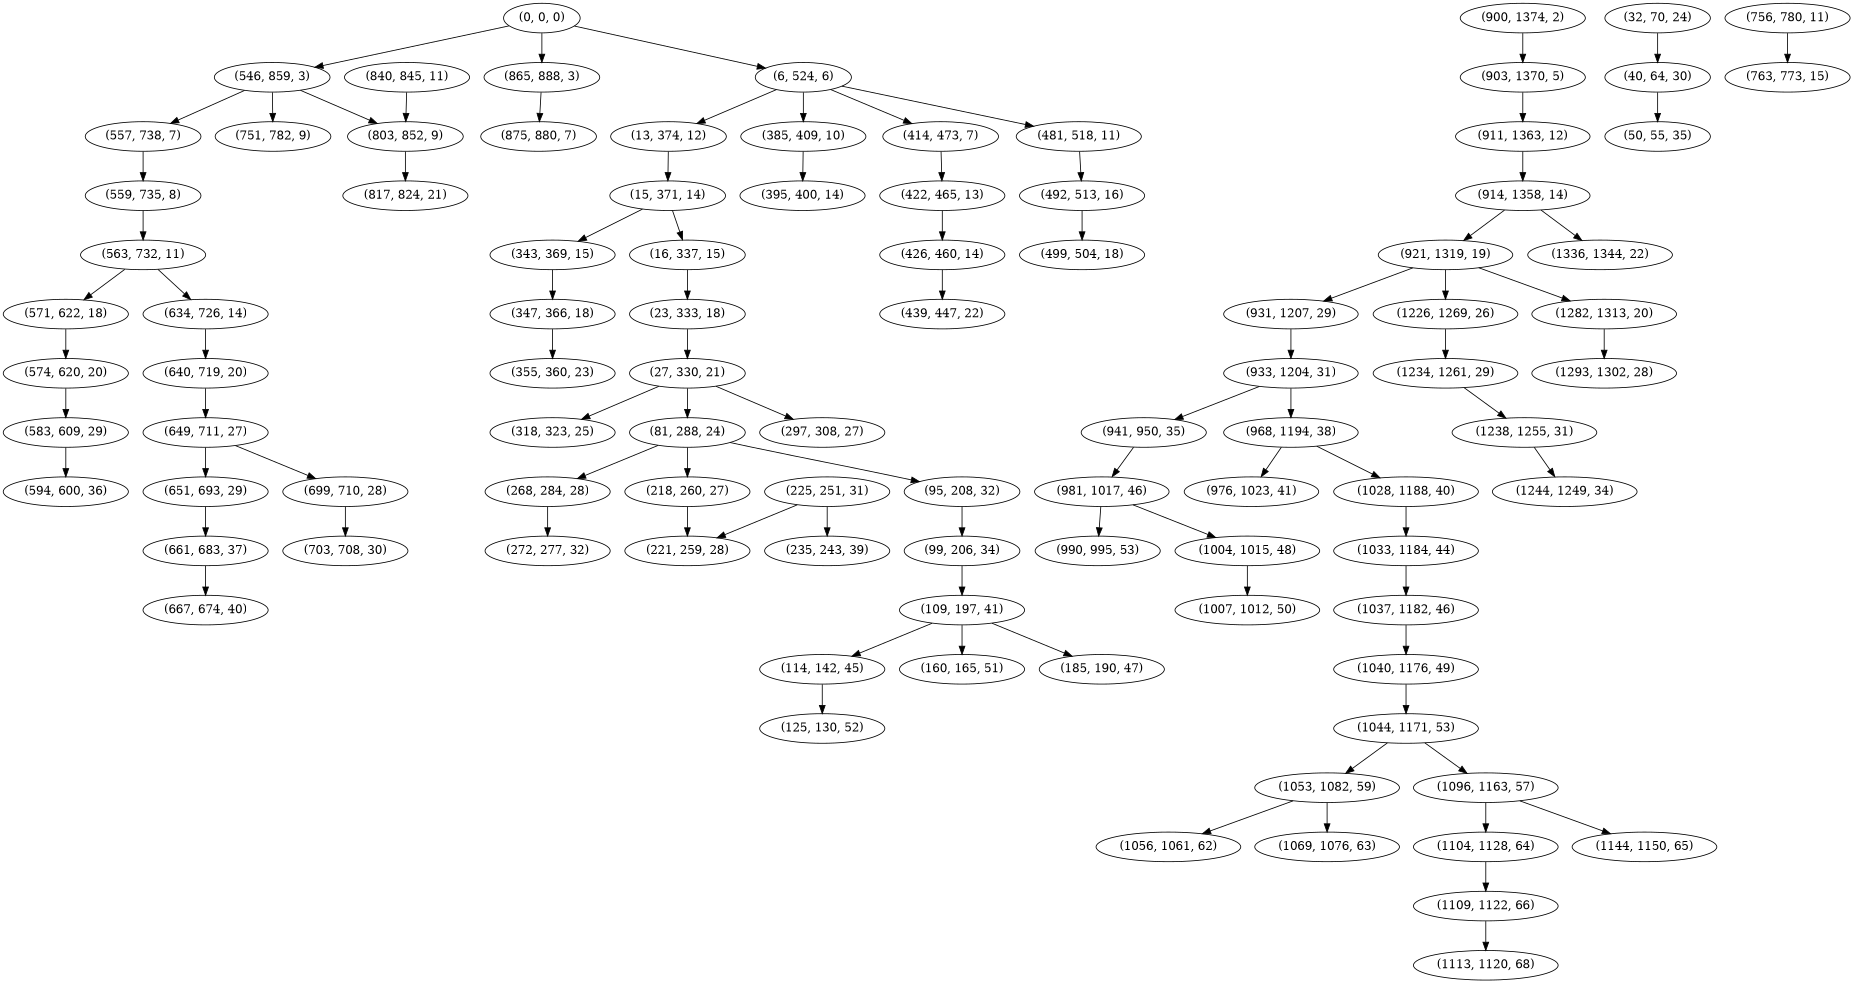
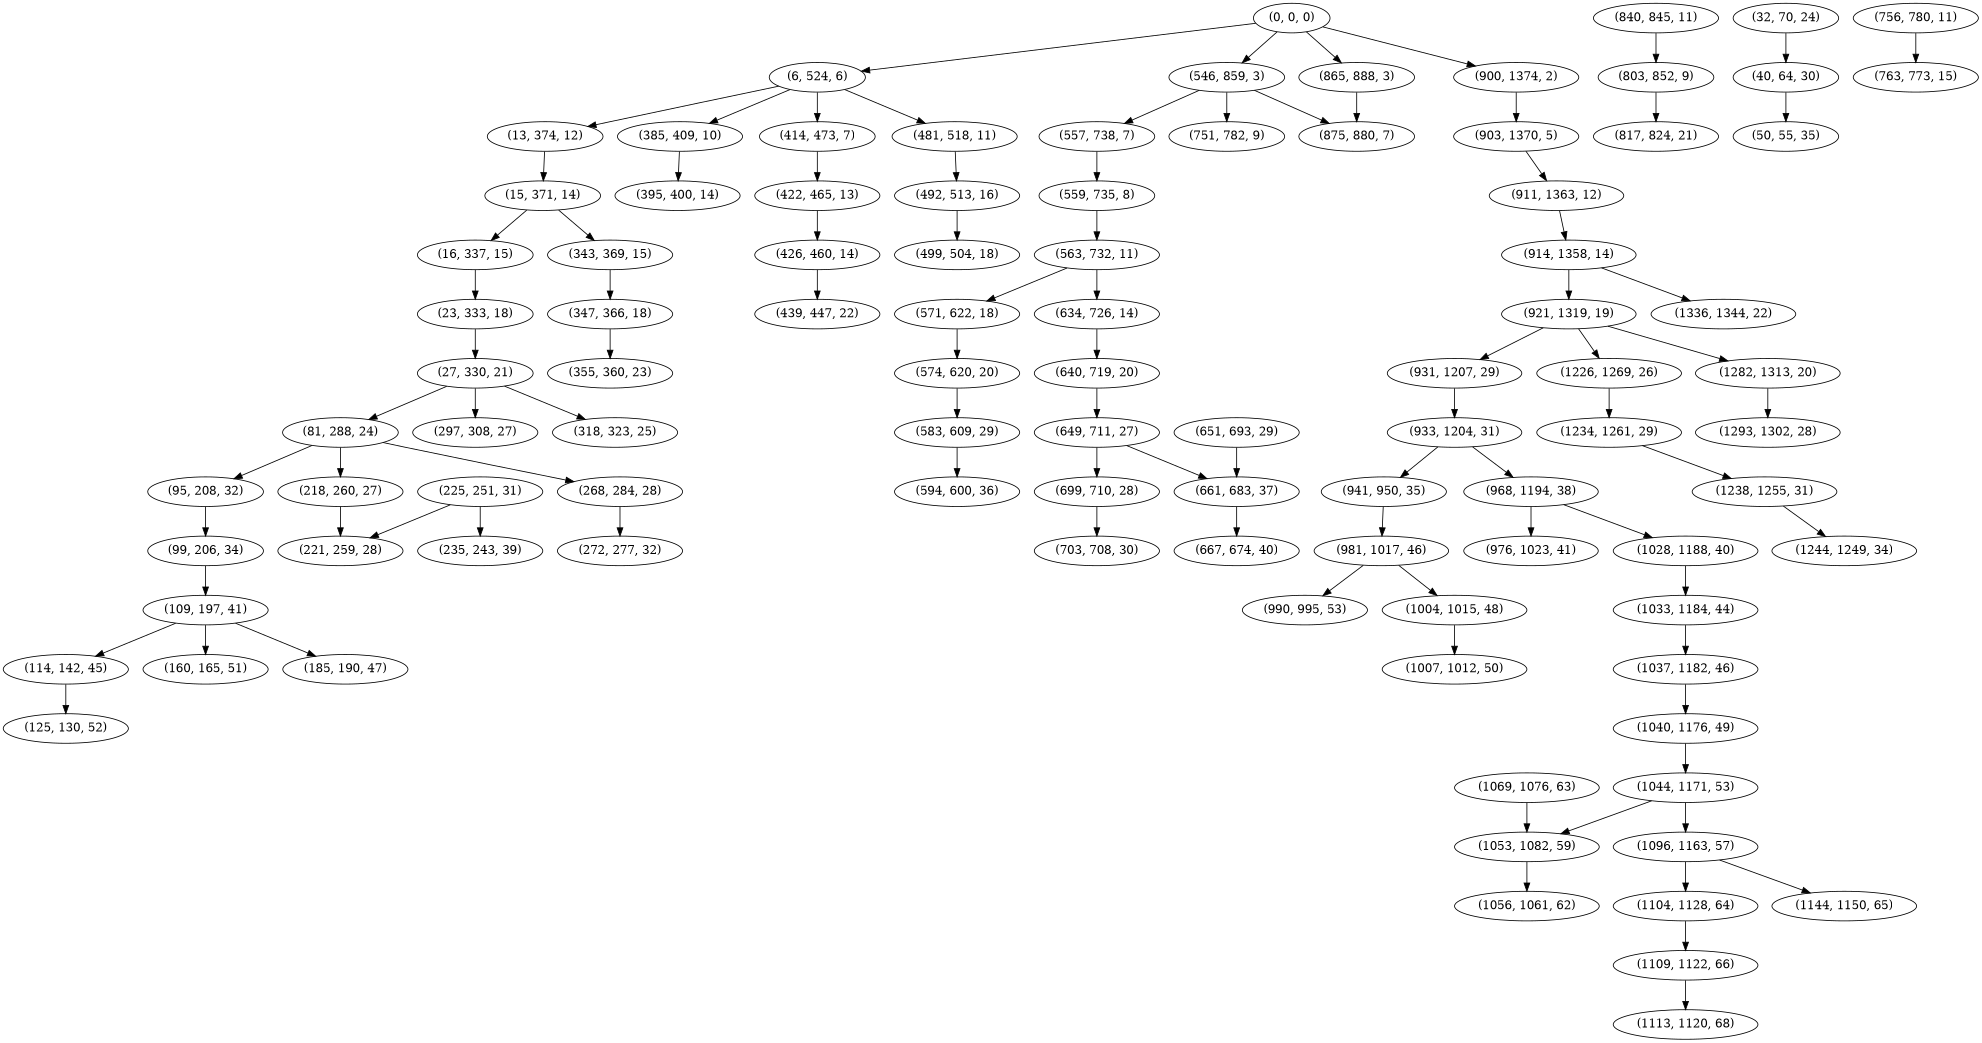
edge "(0, 0, 0)" -> "(900, 1374, 2)": added
edge "(546, 859, 3)" -> "(803, 852, 9)": now "(546, 859, 3)" -> "(875, 880, 7)"
edge "(649, 711, 27)" -> "(651, 693, 29)": now "(649, 711, 27)" -> "(661, 683, 37)"
edge "(1053, 1082, 59)" -> "(1069, 1076, 63)": reversed
